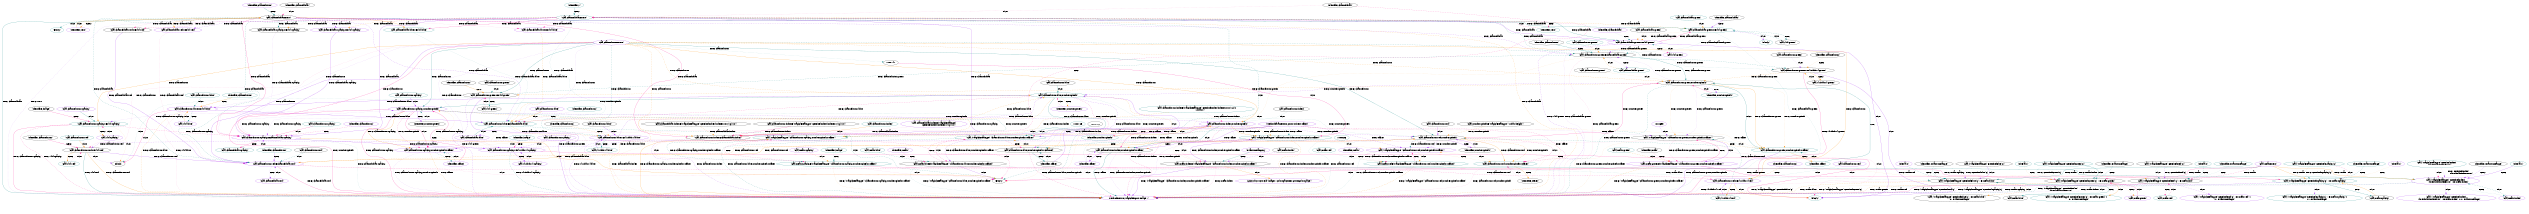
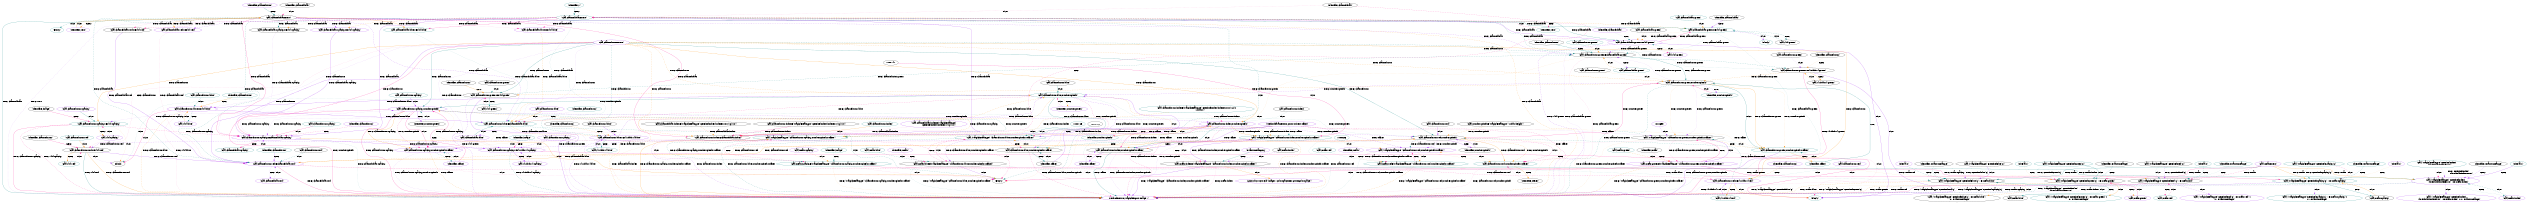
edge "(Call,channel_bias.green+=r[u].green)" -> "(Call,channel_sum.green-=channel_bias.green)": label "DDG: channel_channel.green" -> "DDG: channel_bias.green"
edge "(Call,channel_sum=zero)" -> "1000747": now "(Call,channel_sum=zero)" -> "(Call,channel_sum.green-=channel_bias.green)"
edge "(Call,channel_sum=zero)" -> "(Call,channel_sum.red+=r[u].red)": label "DDG: channel_sum" -> "CFG: channel_sum"
node "(Call,channel_sum.blue/number_pixels+channel)": label "(Call,channel_sum.blue/number_pixels+channel)" -> "(Call,channel_sum.blue/number_pixels+offset)"
